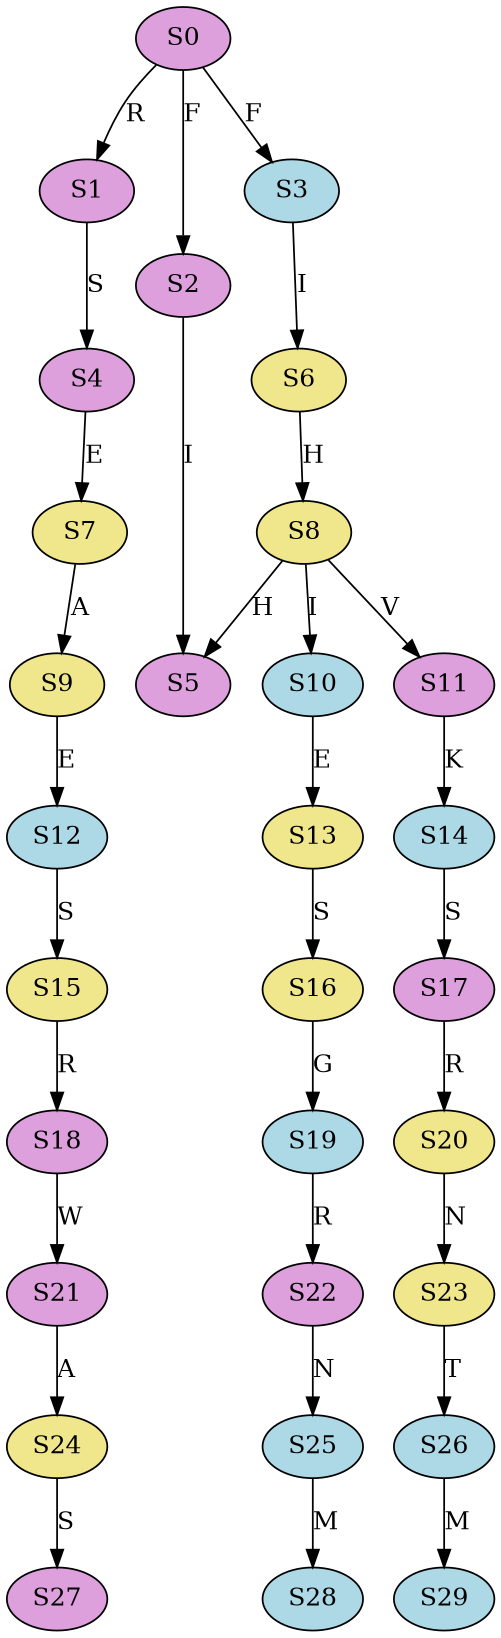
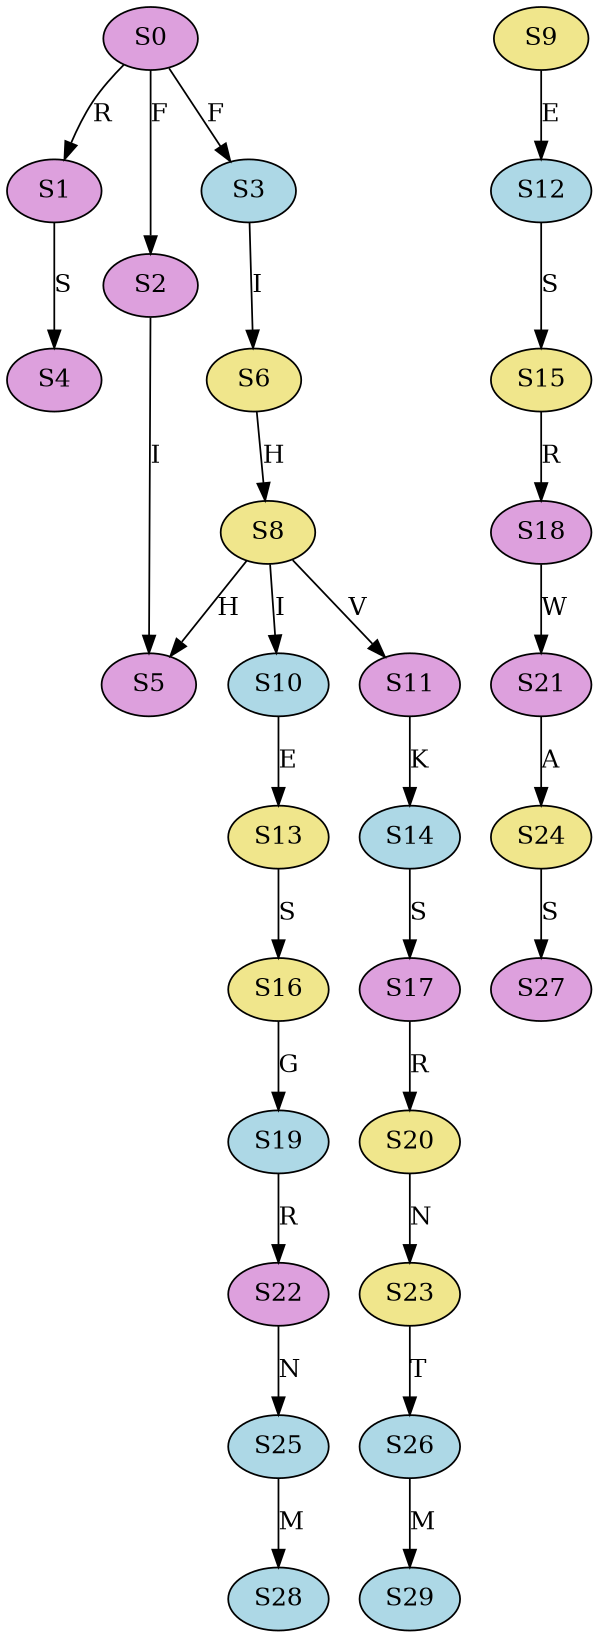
node "S7": removed
